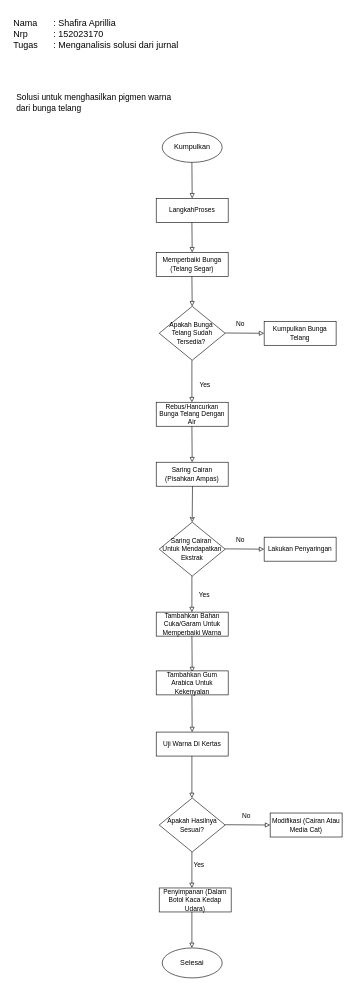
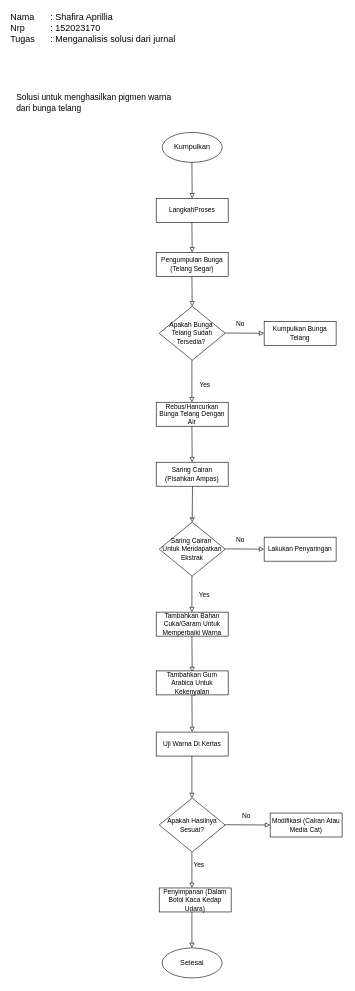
node "Nama : Shafira Aprillia Nrp : 152023170 Tugas : Menganalisis solusi dari jurnal": moved (102, 33) -> (99, 27)
node "Memperbaiki Bunga (Telang Segar)": label "Memperbaiki Bunga (Telang Segar)" -> "Pengumpulan Bunga (Telang Segar)"
